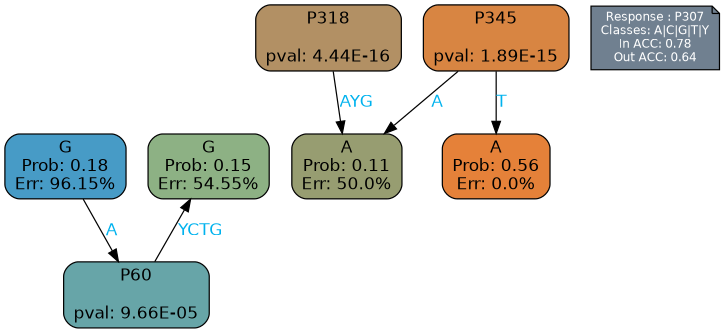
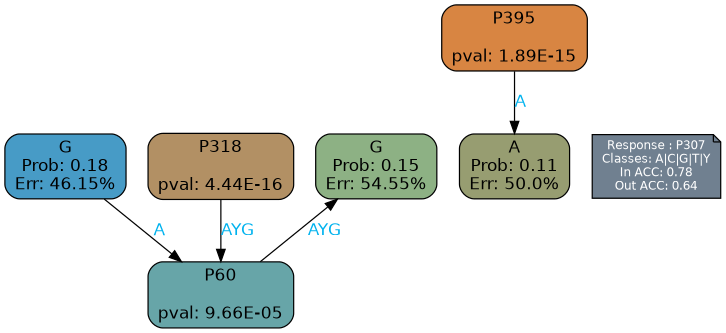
node "P345 pval: 1.89E-15": label "P345 pval: 1.89E-15" -> "P395 pval: 1.89E-15"
edge "P318 pval: 4.44E-16" -> "A Prob: 0.11 Err: 50.0%": now "P318 pval: 4.44E-16" -> "P60 pval: 9.66E-05"
node "G Prob: 0.18 Err: 96.15%": label "G Prob: 0.18 Err: 96.15%" -> "G Prob: 0.18 Err: 46.15%"
node "A Prob: 0.56 Err: 0.0%": removed
edge "P60 pval: 9.66E-05" -> "G Prob: 0.15 Err: 54.55%": label "YCTG" -> "AYG"
